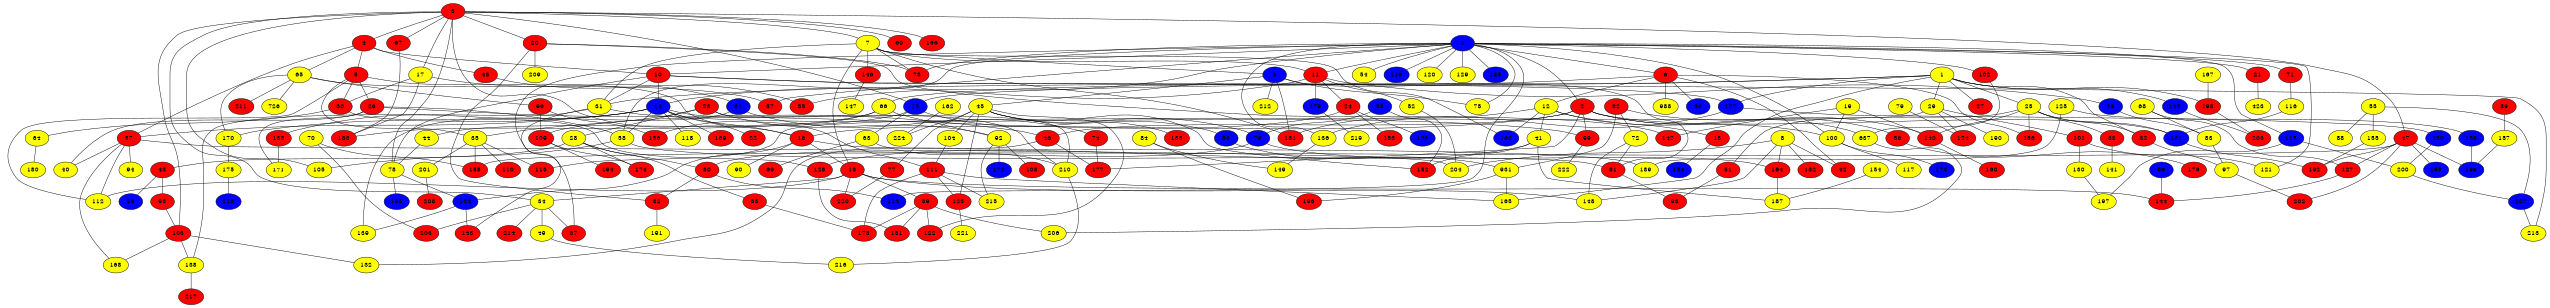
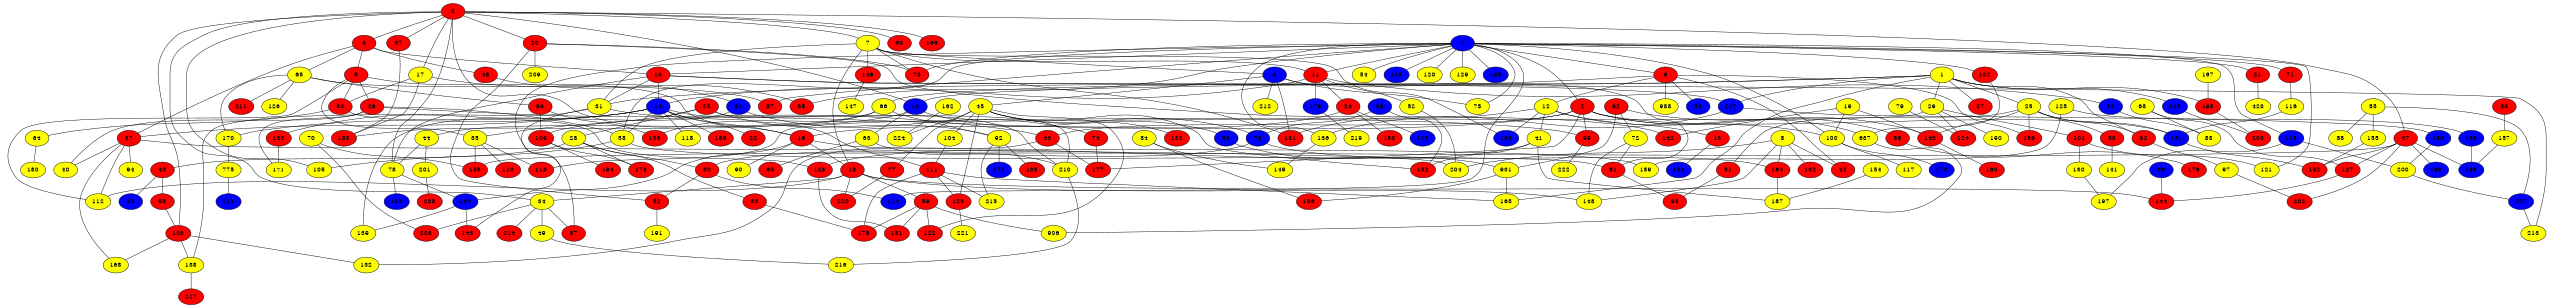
node "726": label "726" -> "126"
edge "35" -- "201": now "44" -- "201"
edge "83" -- "97": removed
node "175": label "175" -> "775"
node "206": label "206" -> "906"
